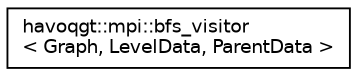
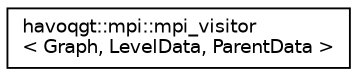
node "havoqgt::mpi::bfs_visitor < Graph, LevelData, ParentData >": label "havoqgt::mpi::bfs_visitor < Graph, LevelData, ParentData >" -> "havoqgt::mpi::mpi_visitor < Graph, LevelData, ParentData >"
